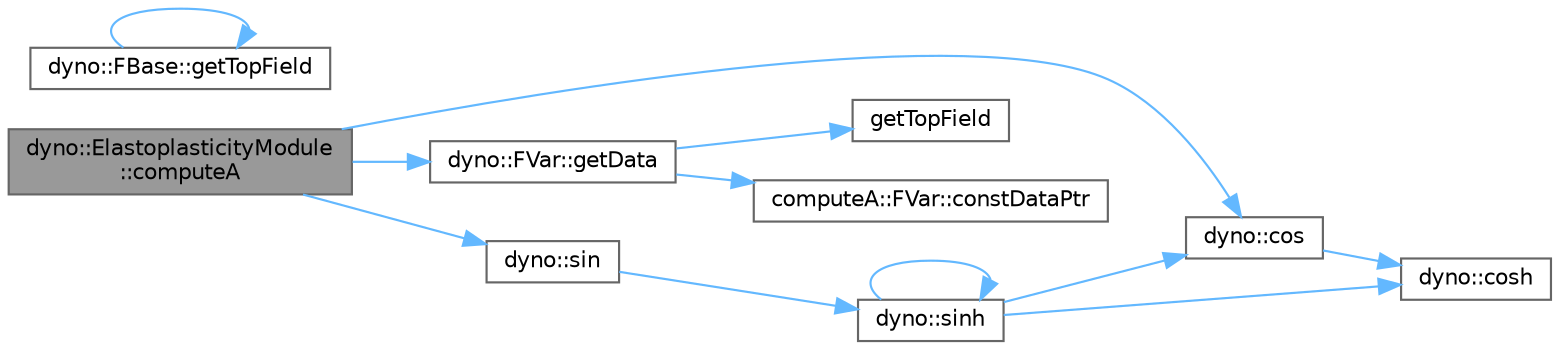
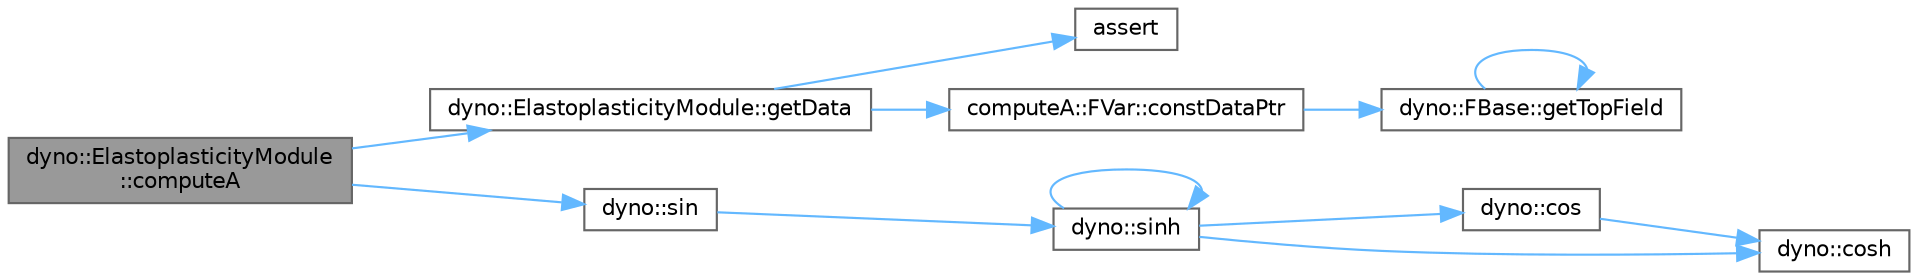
edge "dyno::ElastoplasticityModule ::computeA" -> "dyno::cos": removed
edge "computeA::FVar::constDataPtr" -> "dyno::FBase::getTopField": added
node "getTopField": label "getTopField" -> "assert"
node "dyno::FVar::getData": label "dyno::FVar::getData" -> "dyno::ElastoplasticityModule::getData"
